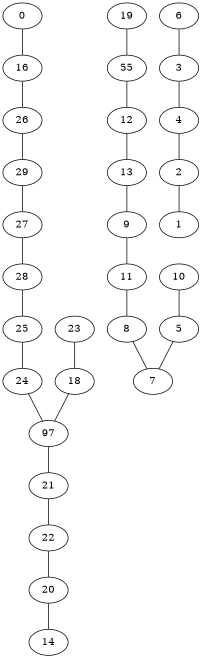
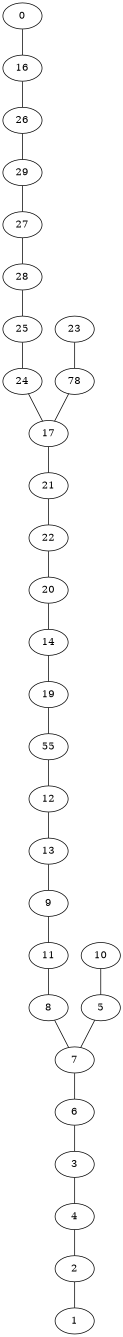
node "18": label "18" -> "78"
node "97": label "97" -> "17"
edge "14" -- "19": added
edge "7" -- "6": added
